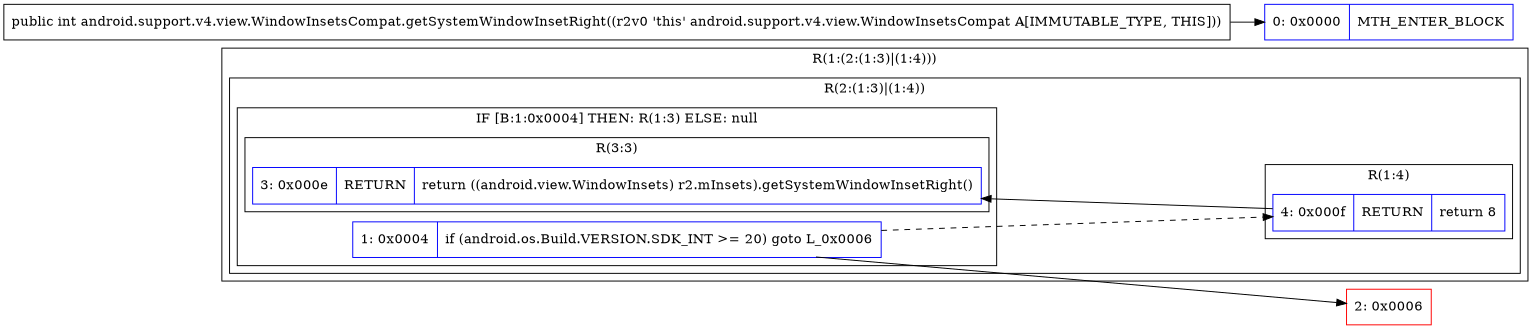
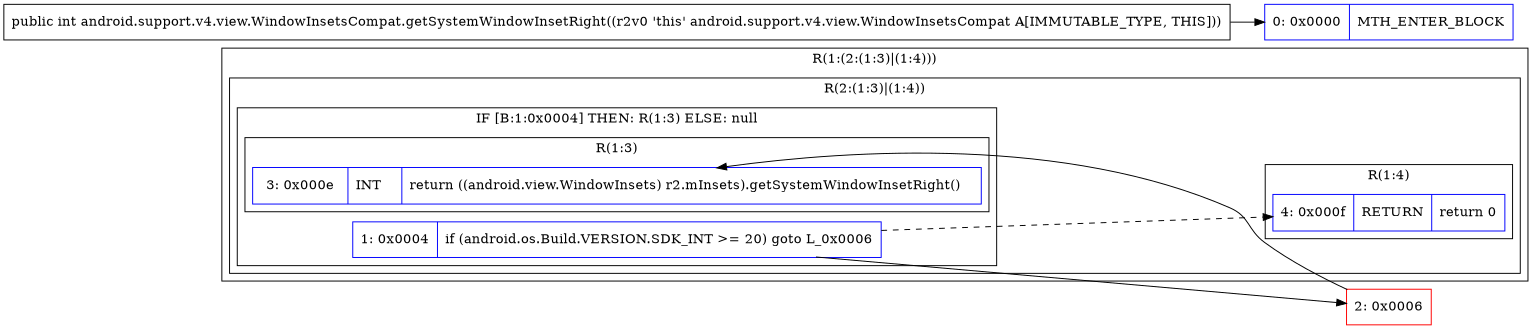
cluster "R(3:3)": label "R(3:3)" -> "R(1:3)"
node "3: 0x000e": text "RETURN" -> "INT"
edge "4: 0x000f" -> "3: 0x000e": now "2: 0x0006" -> "3: 0x000e"
node "4: 0x000f": text "return 8" -> "return 0"
